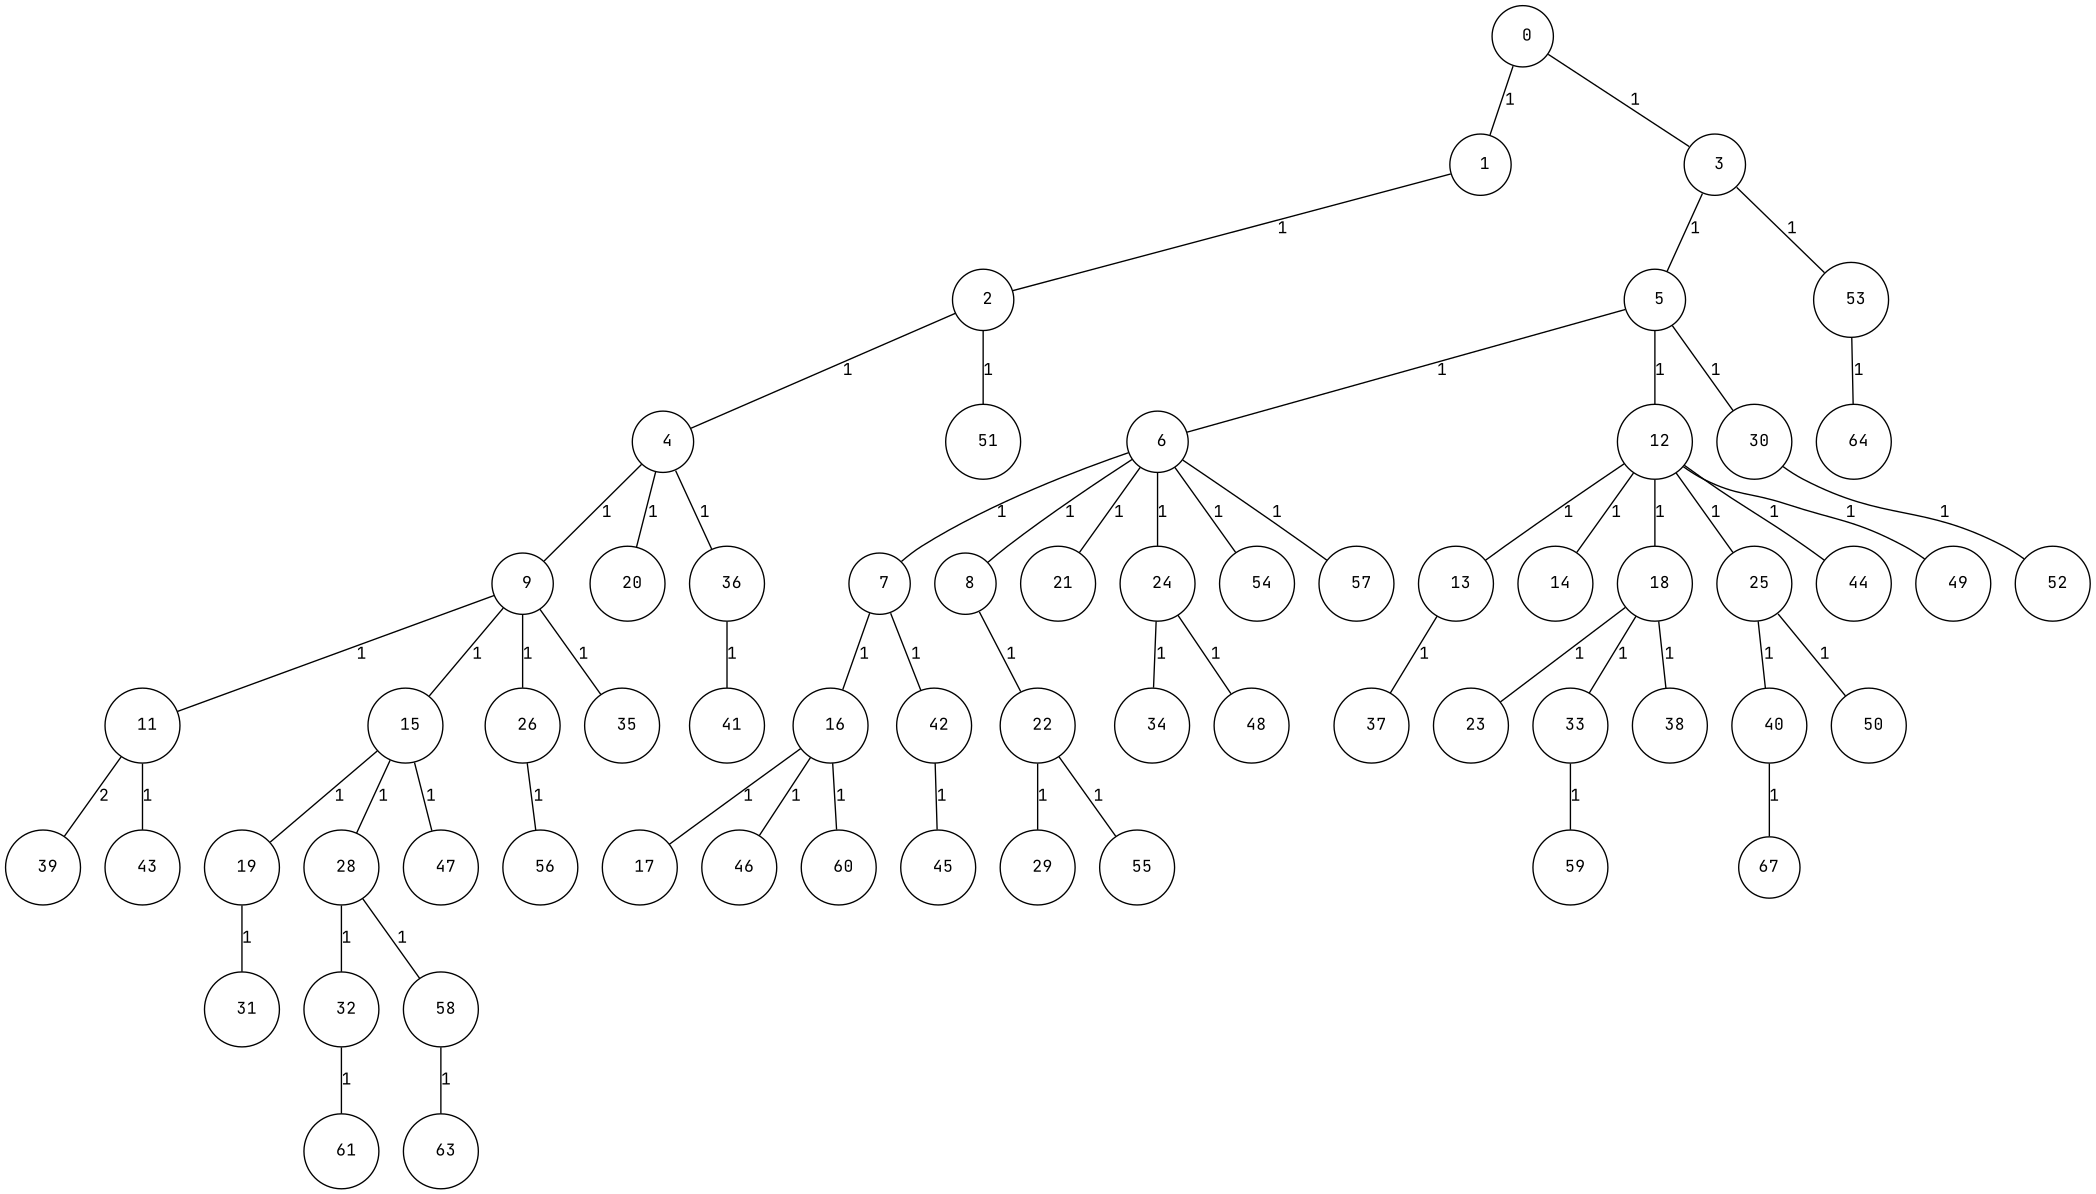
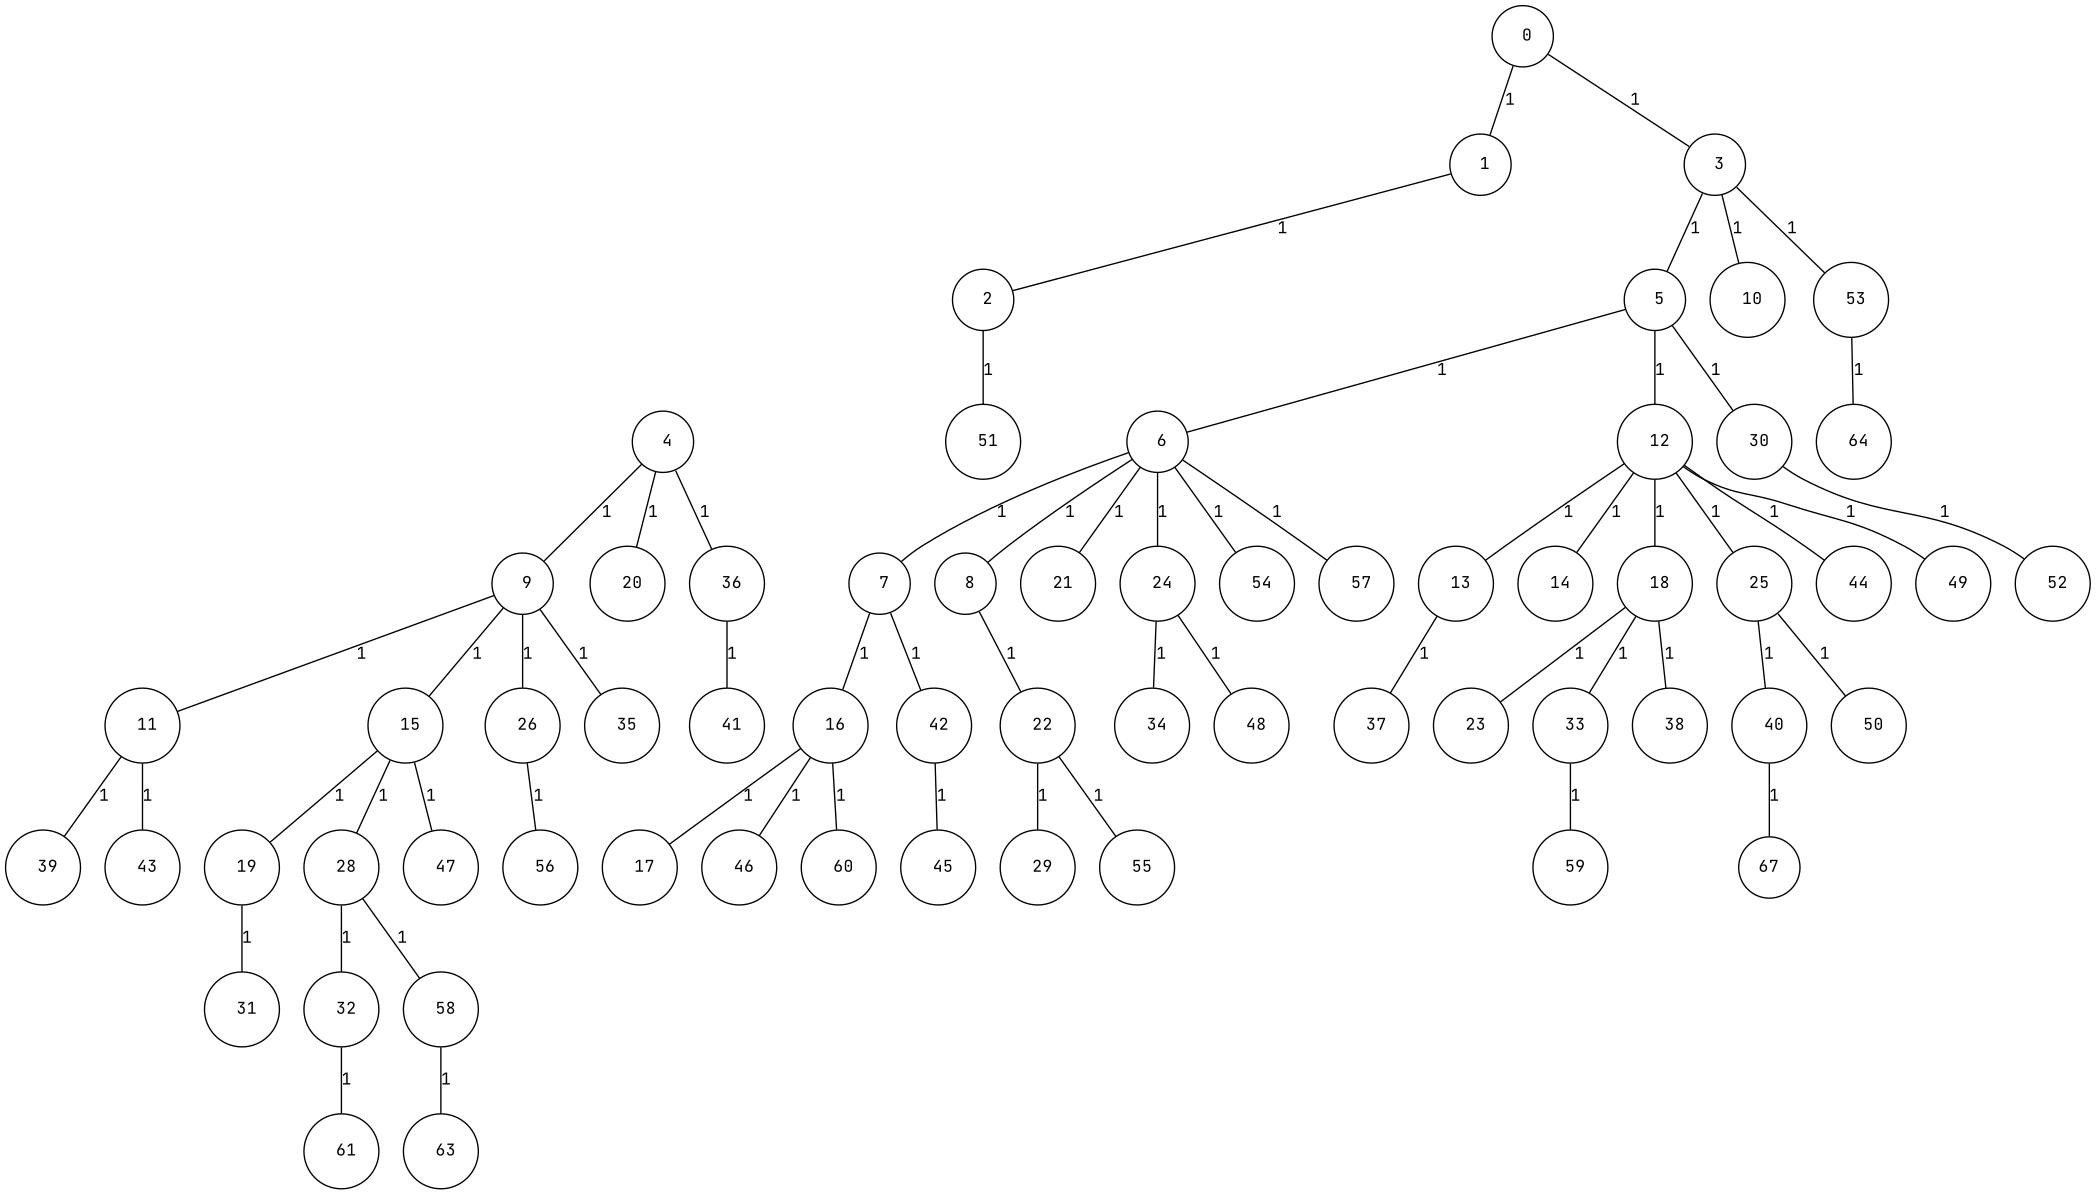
node "10": added
edge "2" -- "4": removed, label "1"
edge "11" -- "39": label "2" -> "1"
